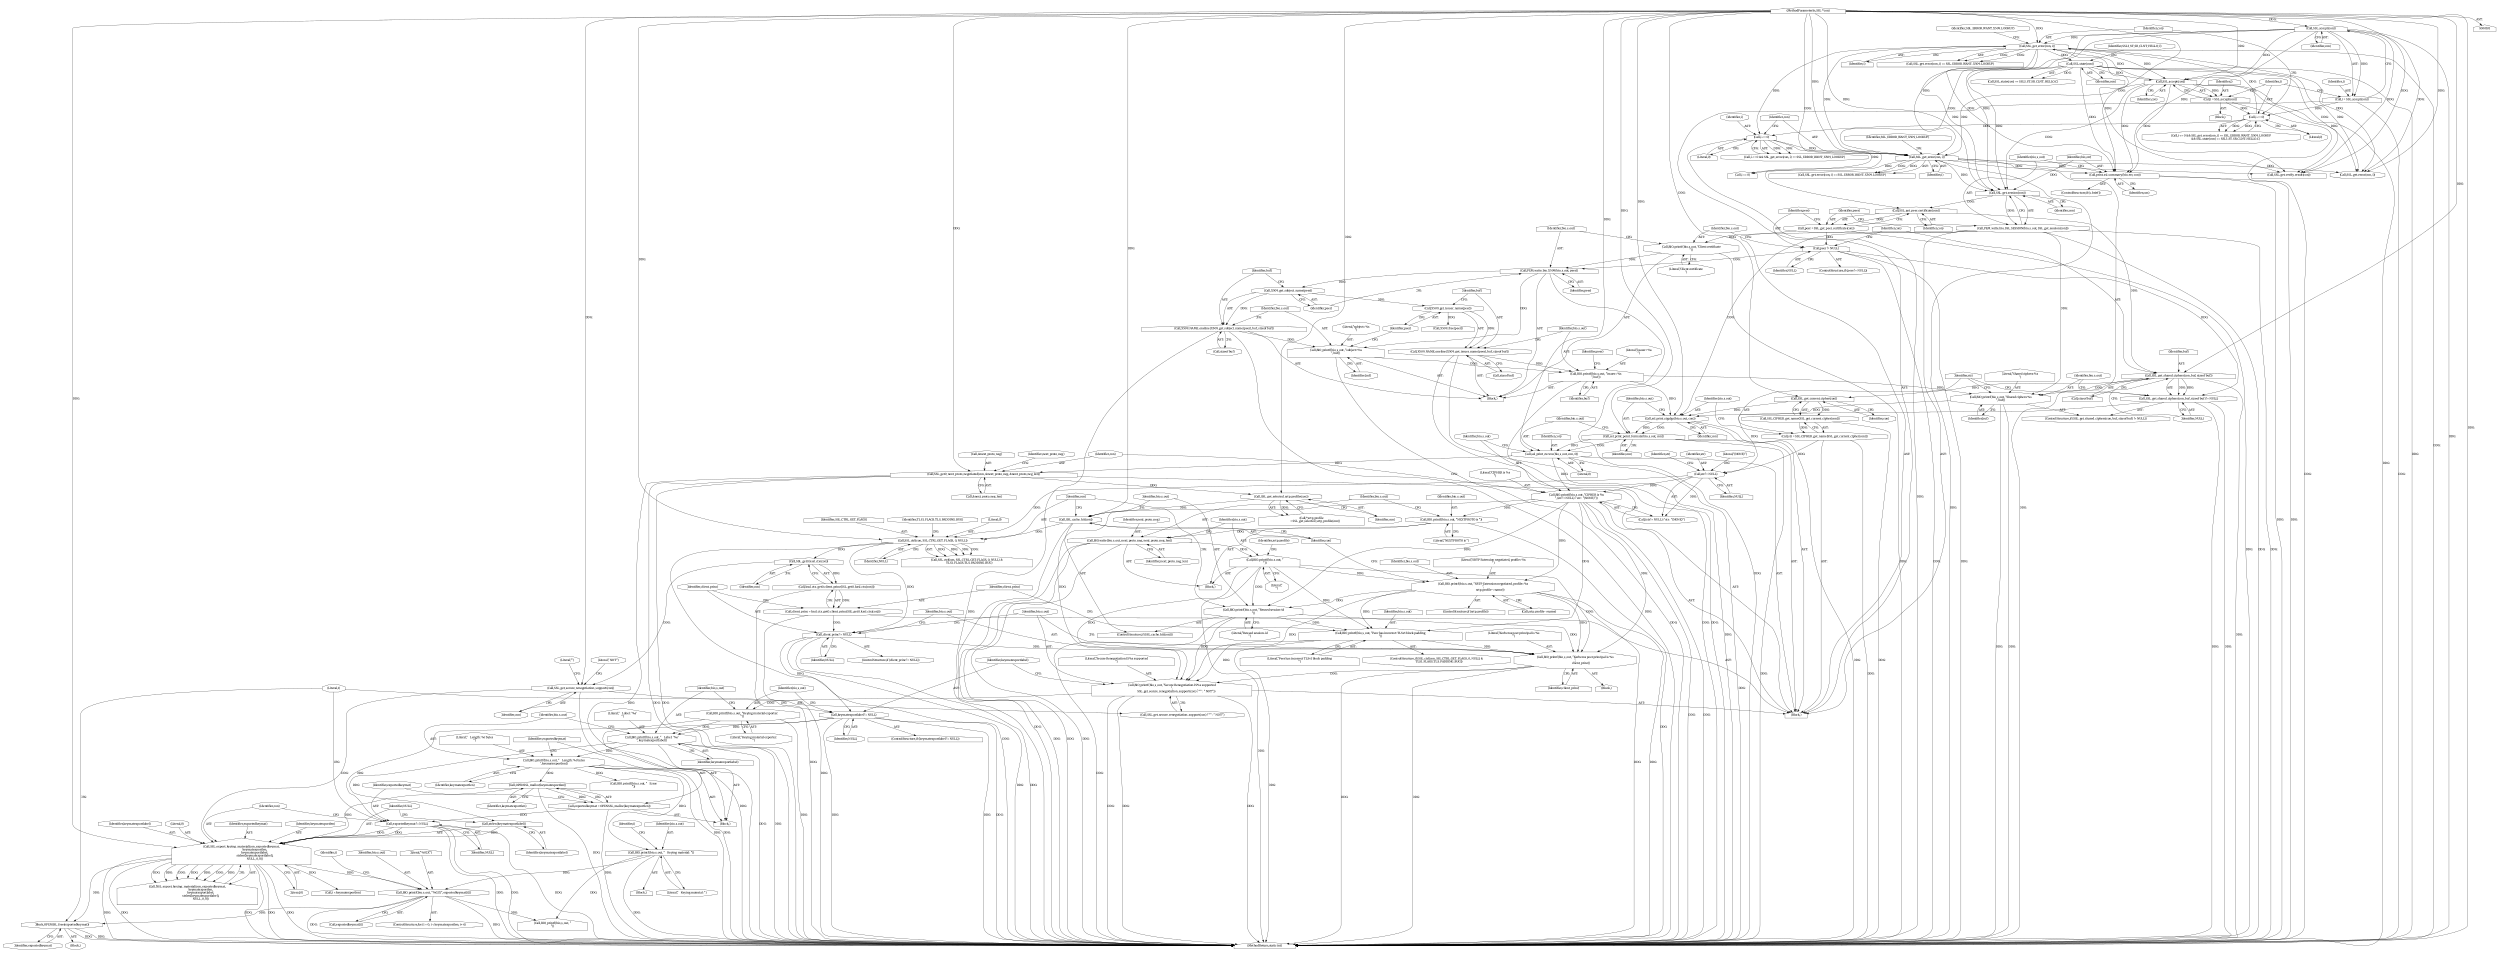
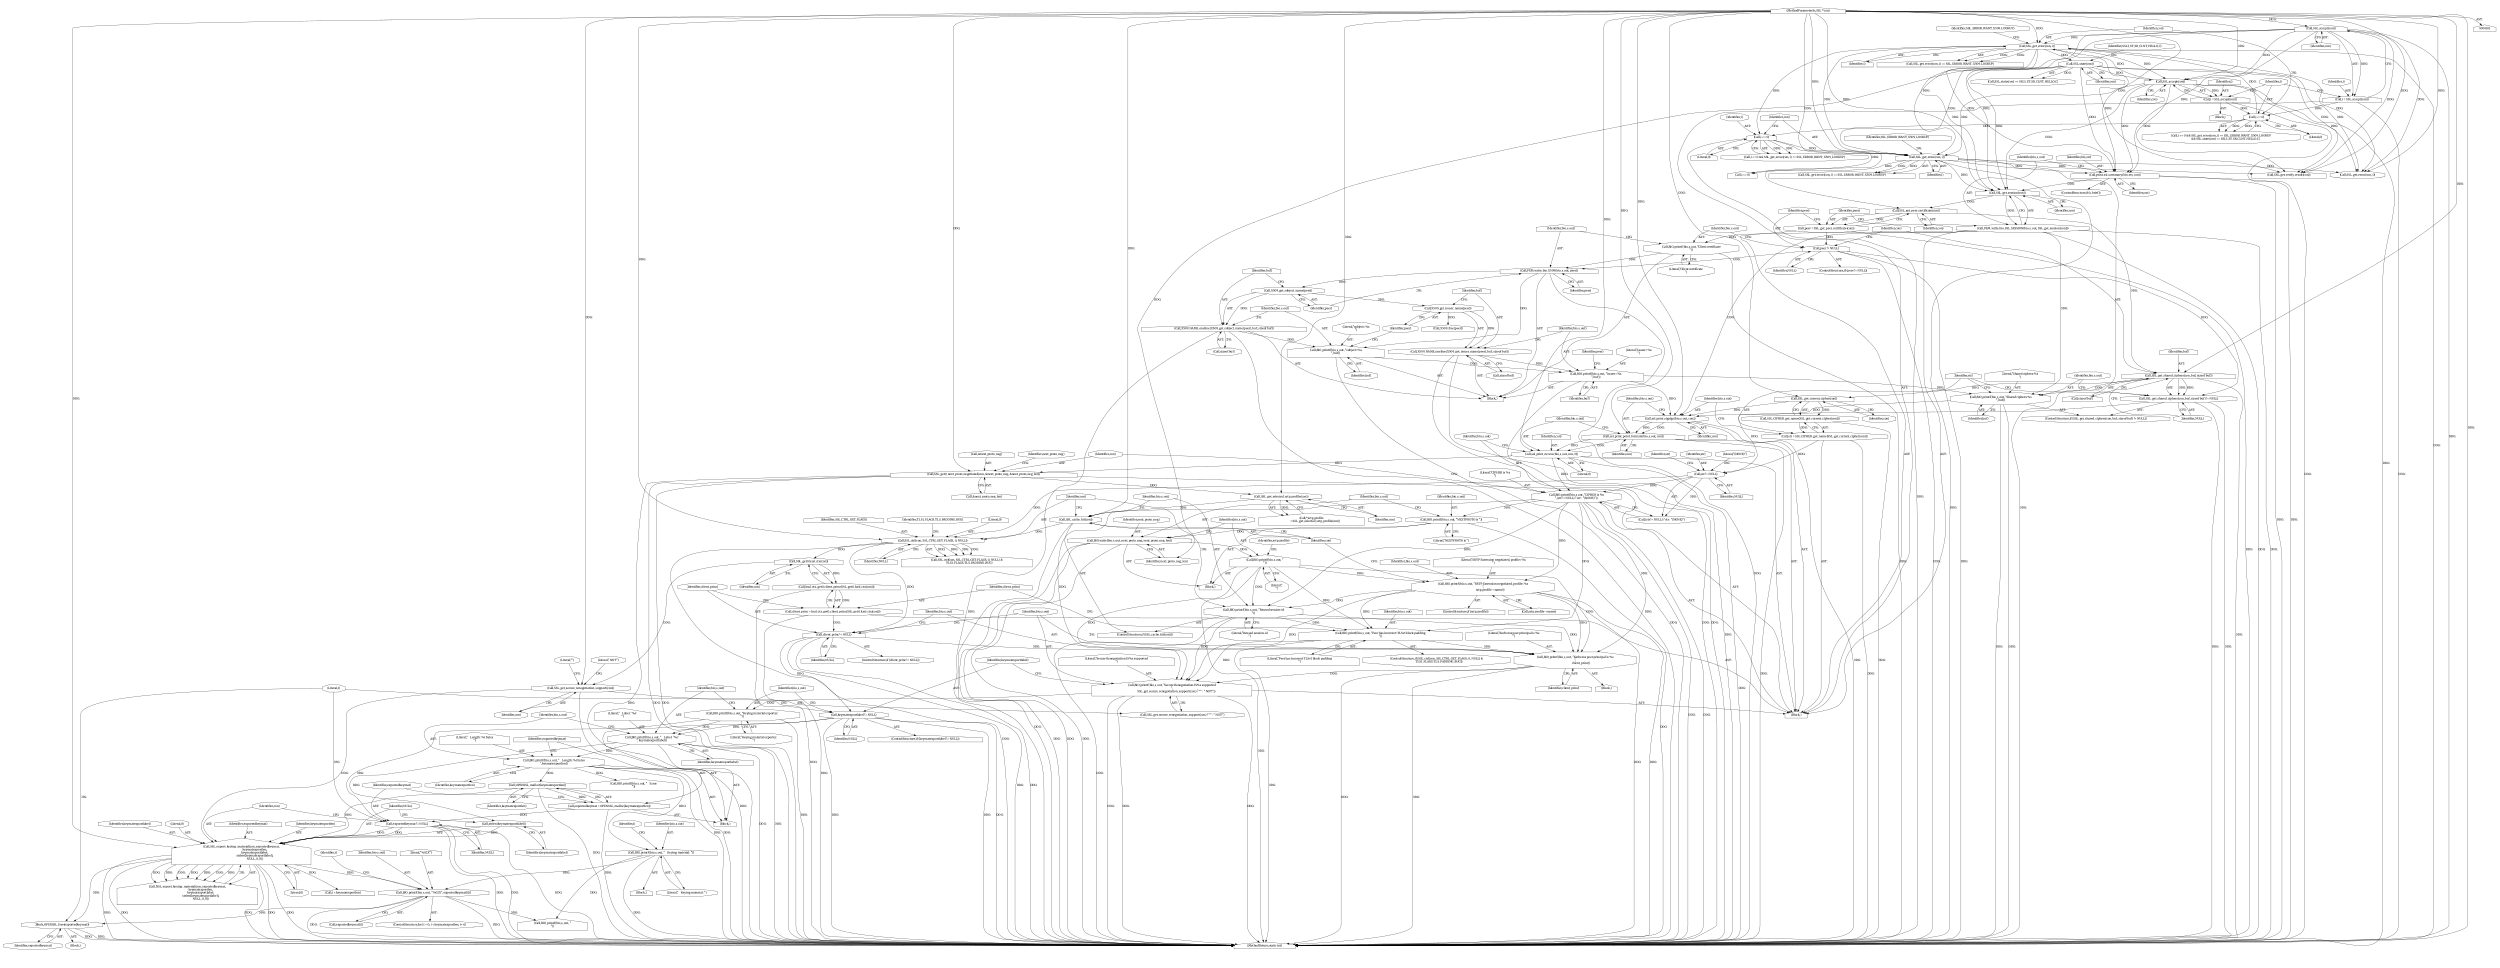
edge "(Identifier,bio_err)" -> "(Call,SSL_get_session(con))": now "(Call,print_ssl_summary(bio_err, con))" -> "(Call,SSL_get_session(con))"
edge "(Call,SSL_state(con))" -> "(MethodReturn,static int)": now "(Call,SSL_state(con))" -> "(Identifier,next_proto_neg_len)"
